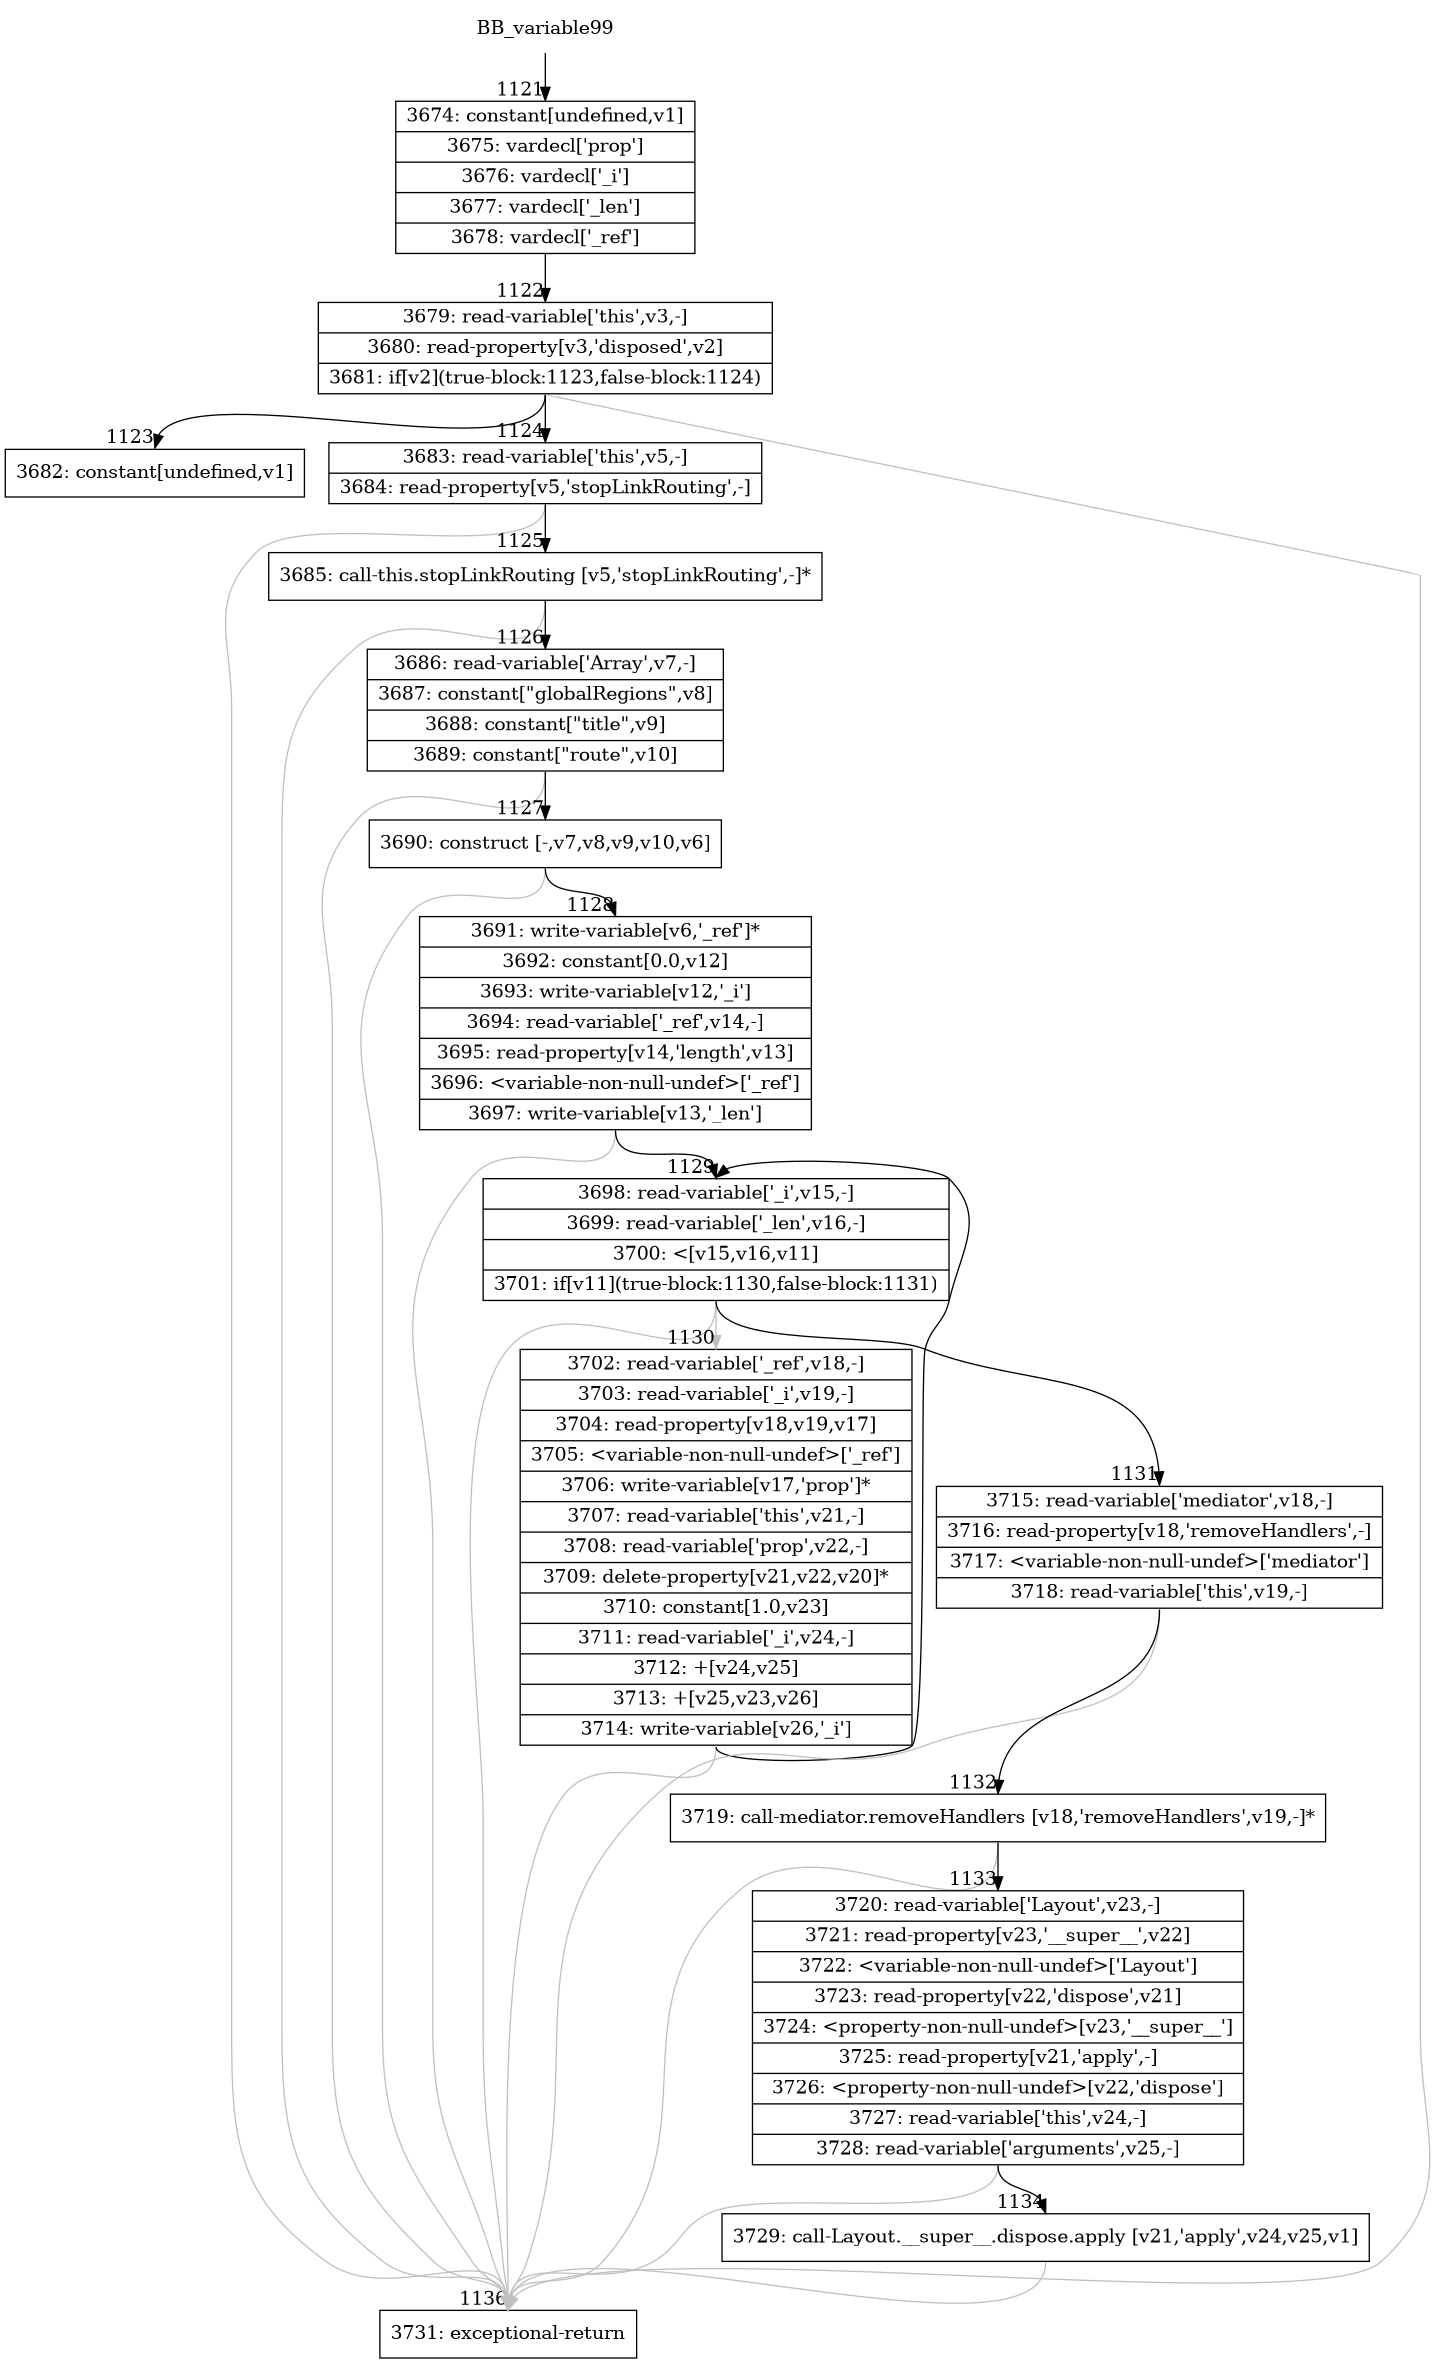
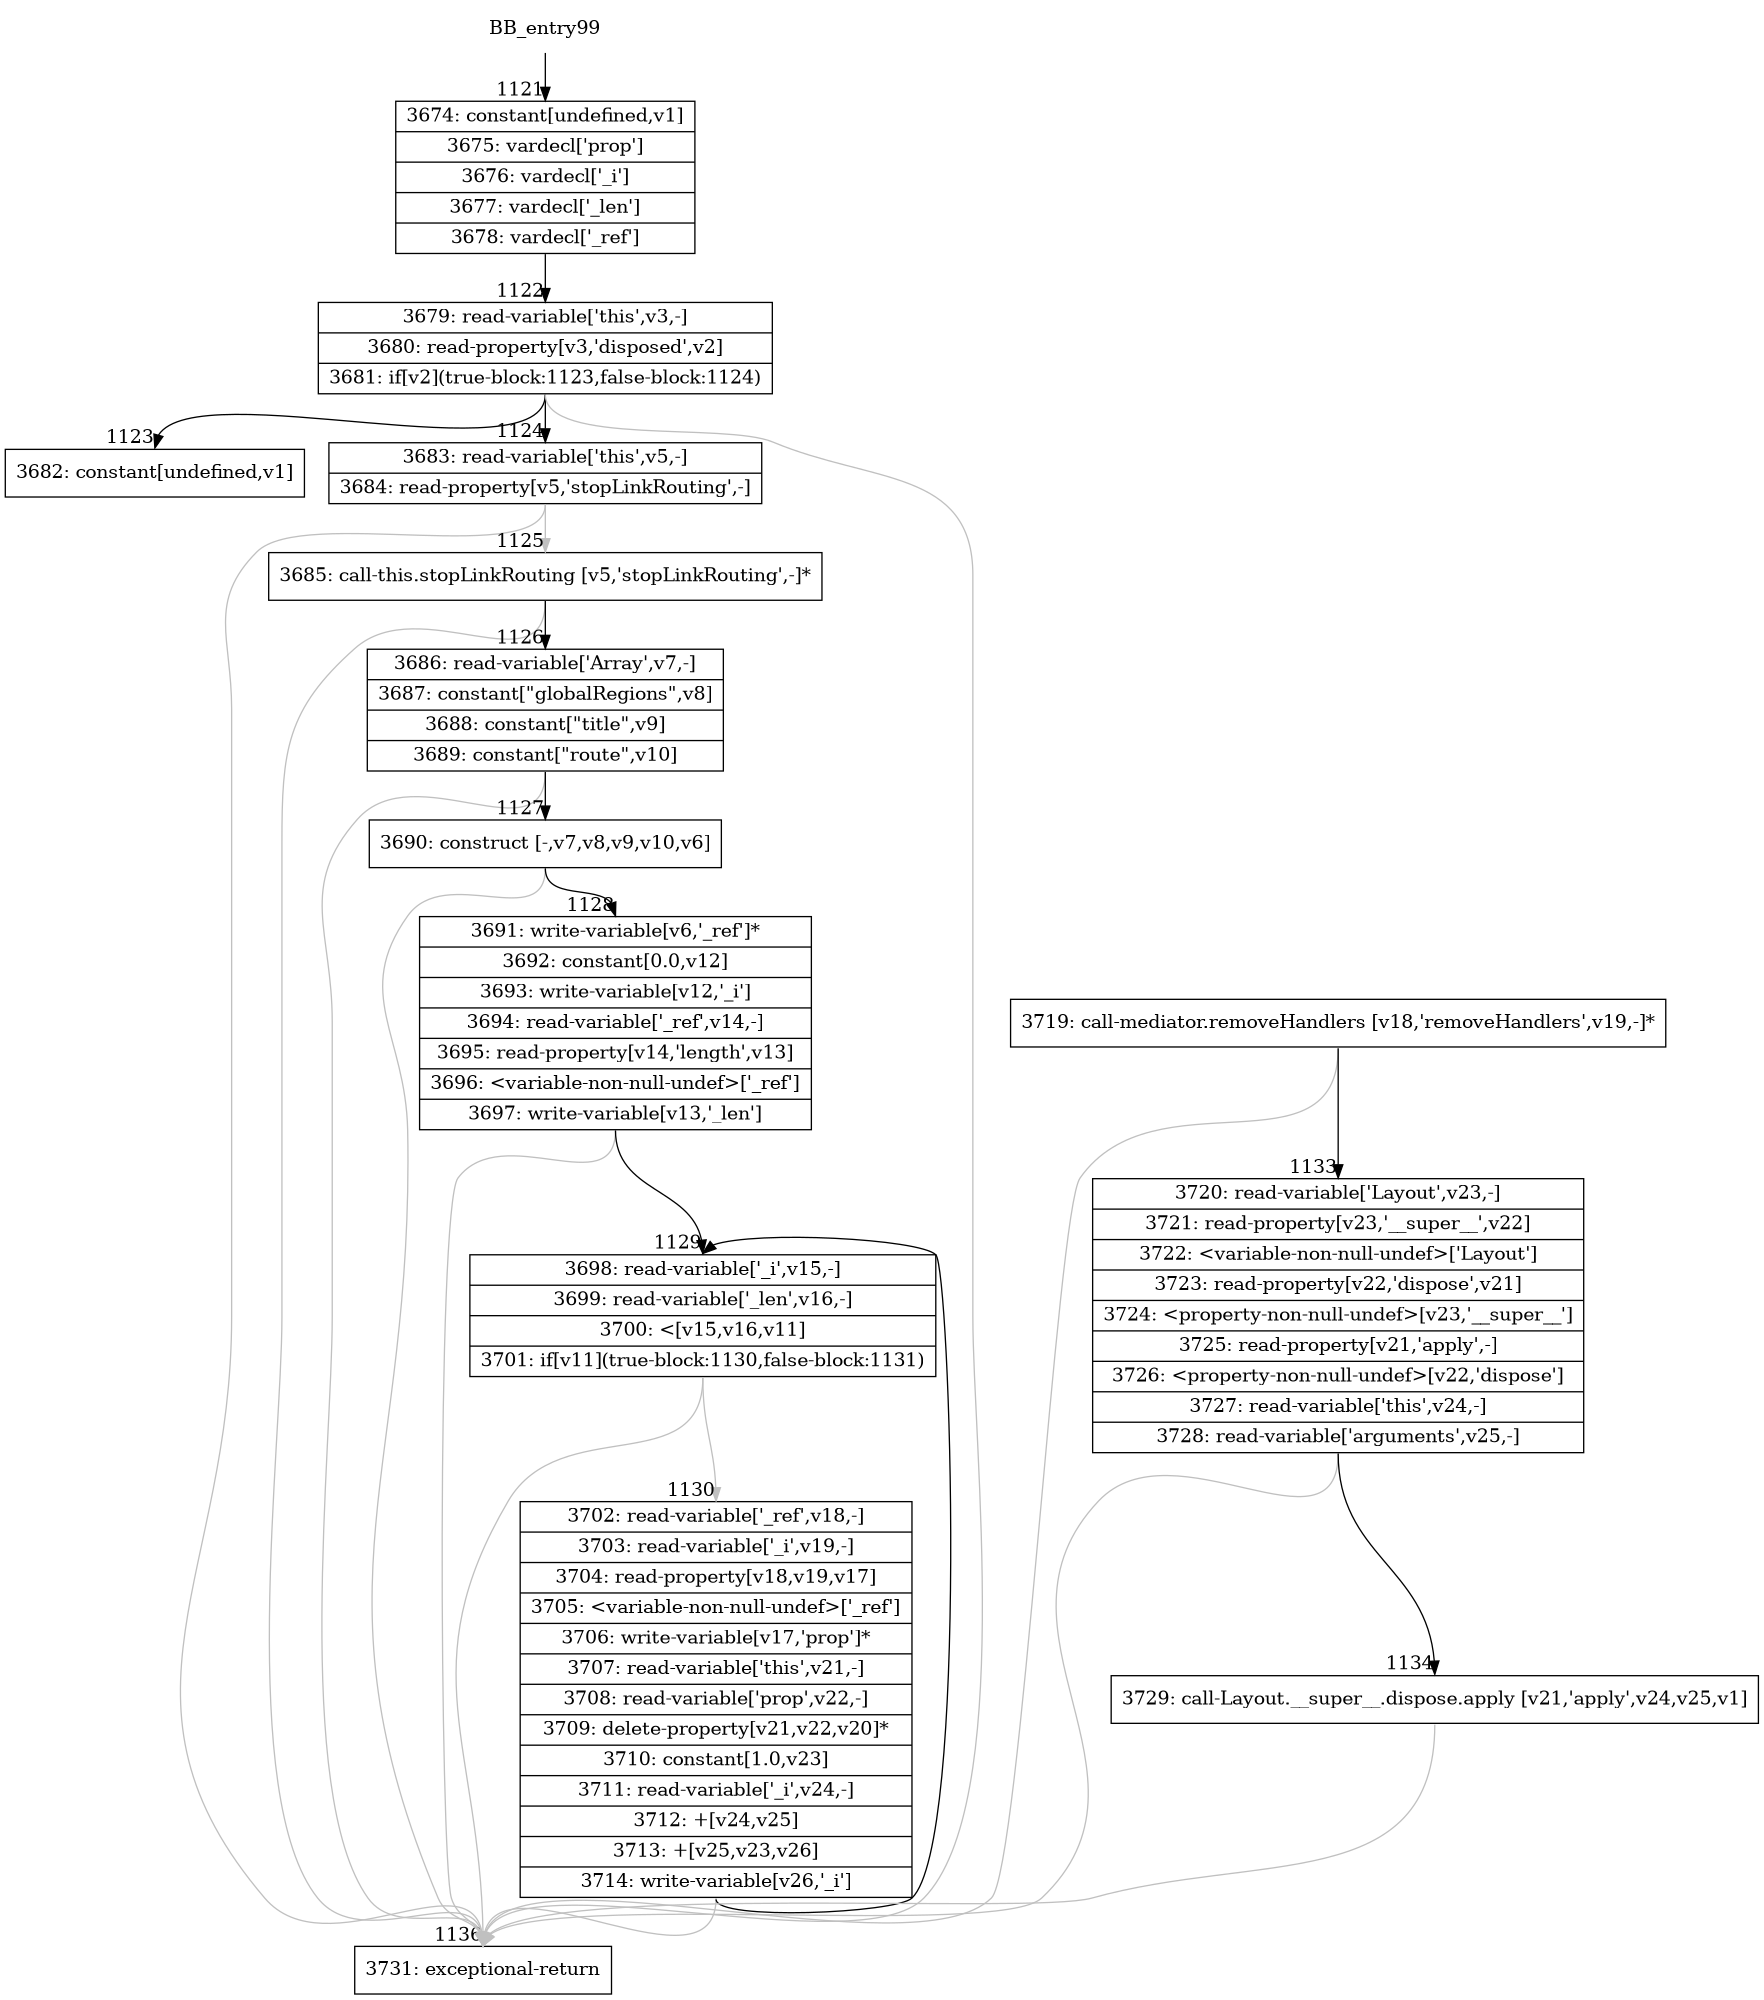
node "BB_variable99": label "BB_variable99" -> "BB_entry99"
edge "3683: read-variable['this',v5,-]" -> "3685: call-this.stopLinkRouting [v5,'stopLinkRouting',-]*": color black -> gray
node "3715: read-variable['mediator',v18,-]": removed
